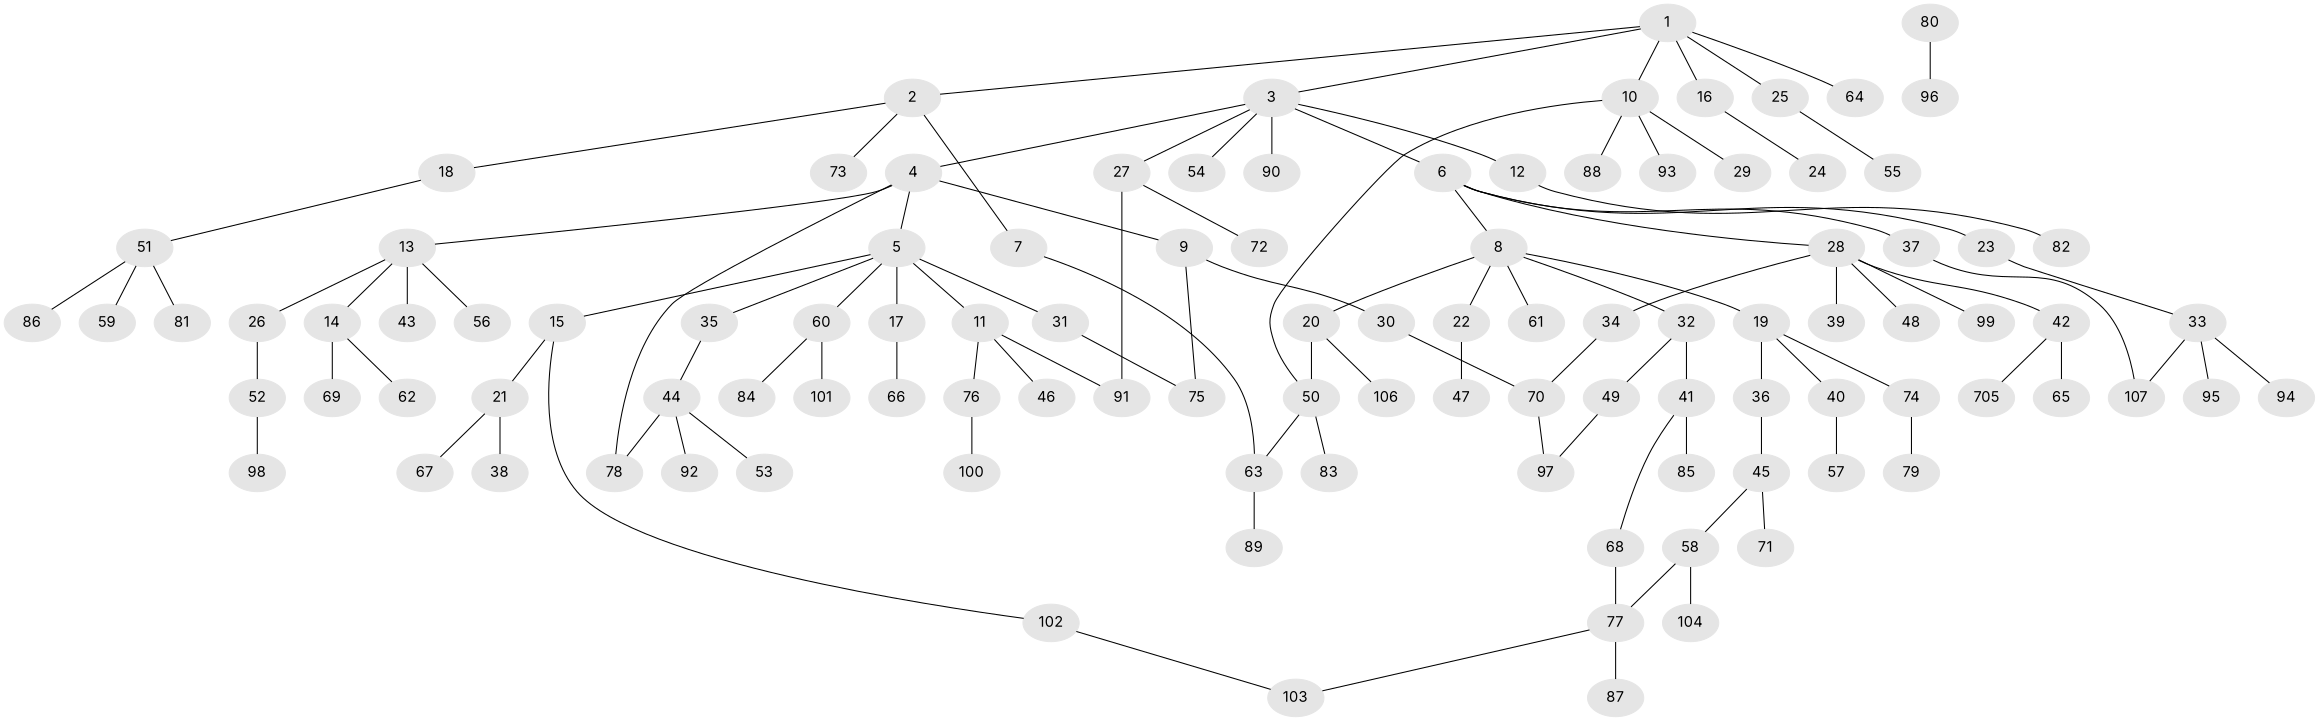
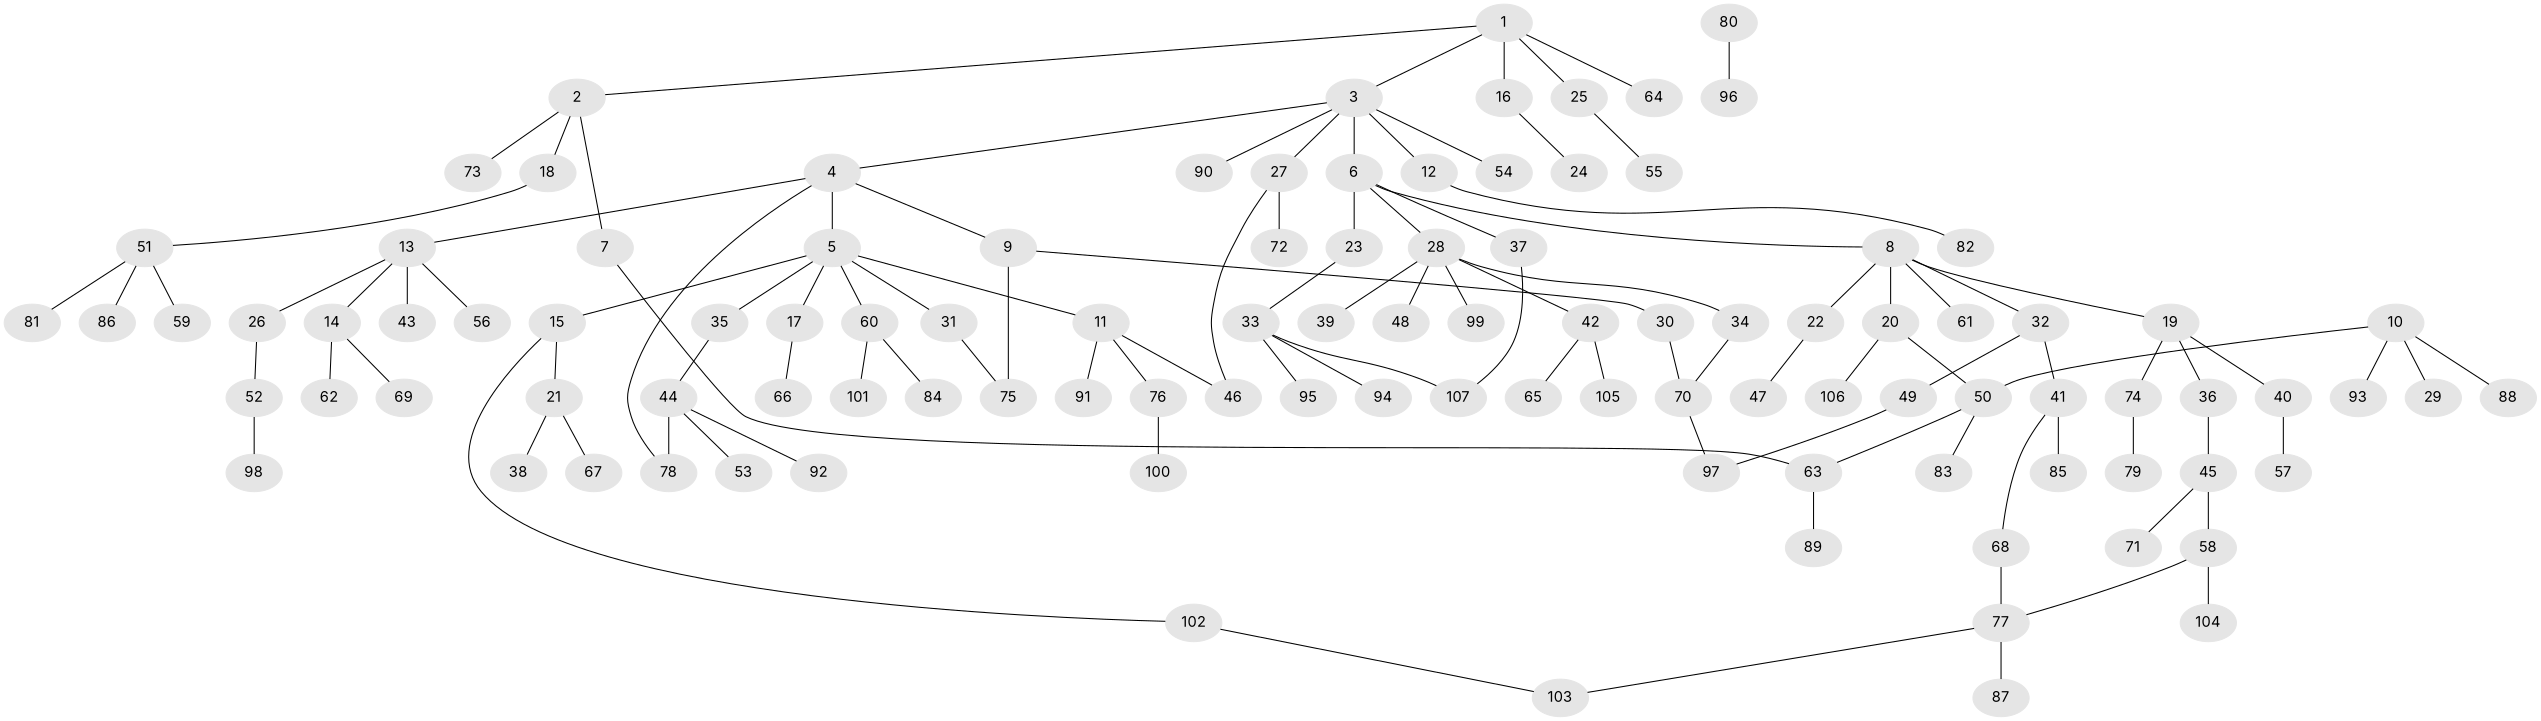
edge "1" -- "10": removed
edge "27" -- "91": now "27" -- "46"
node "705": label "705" -> "105"
